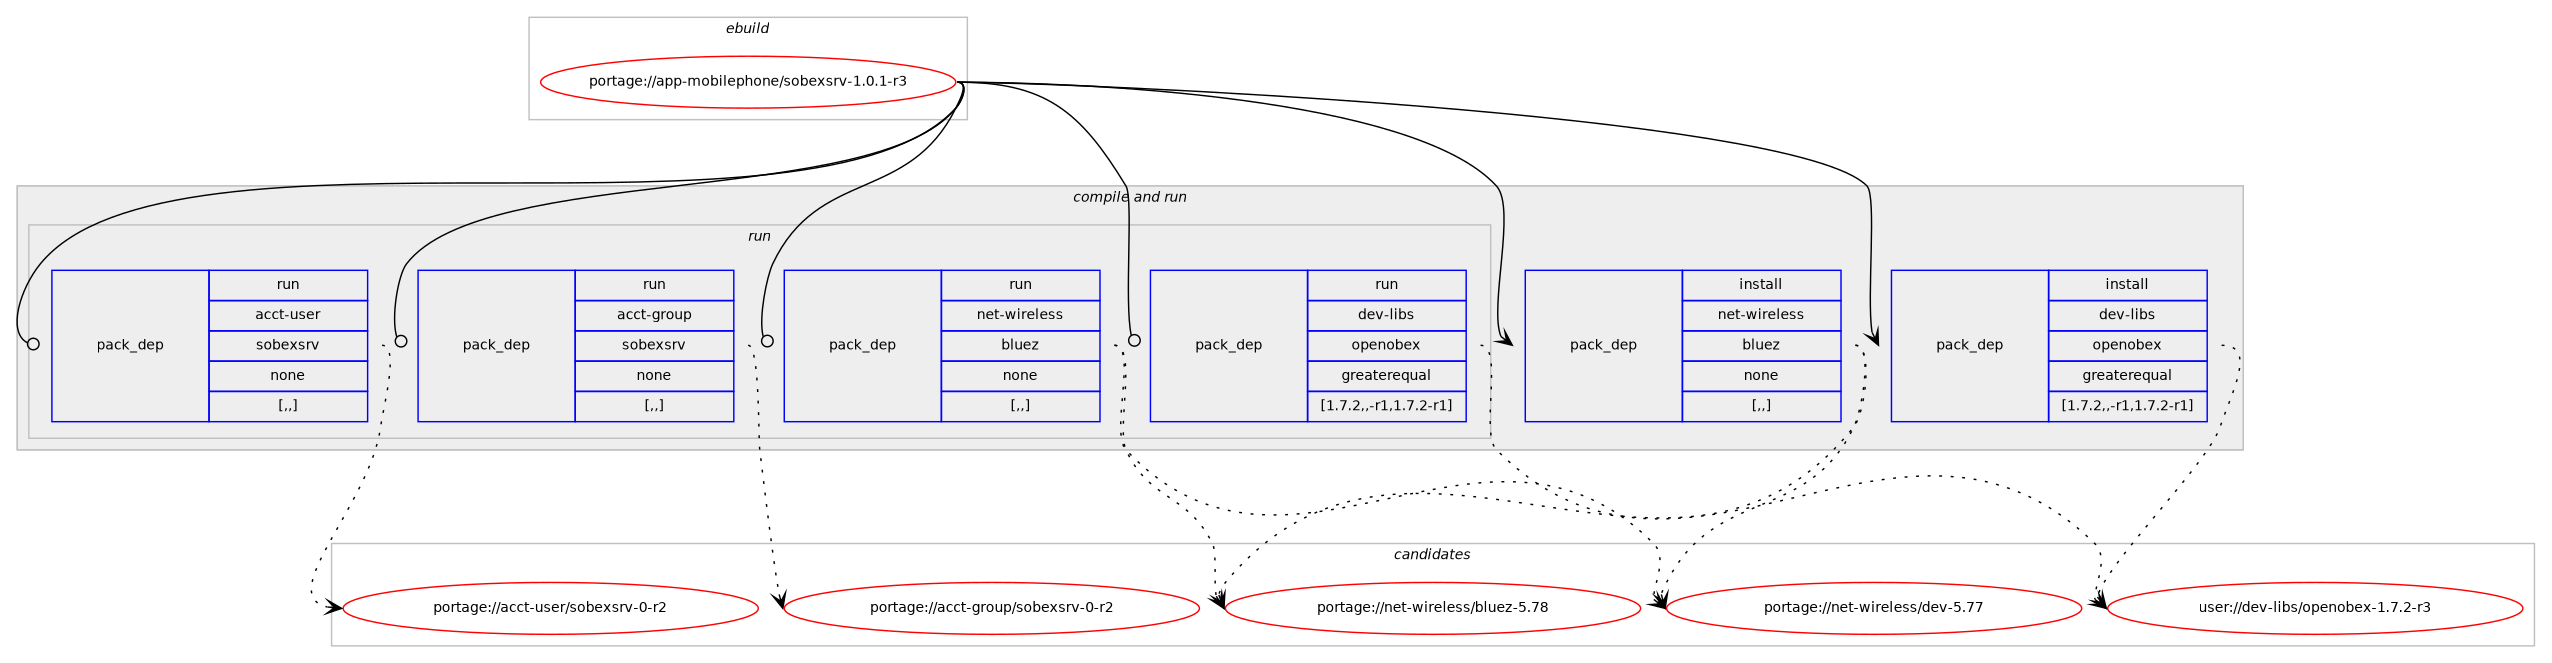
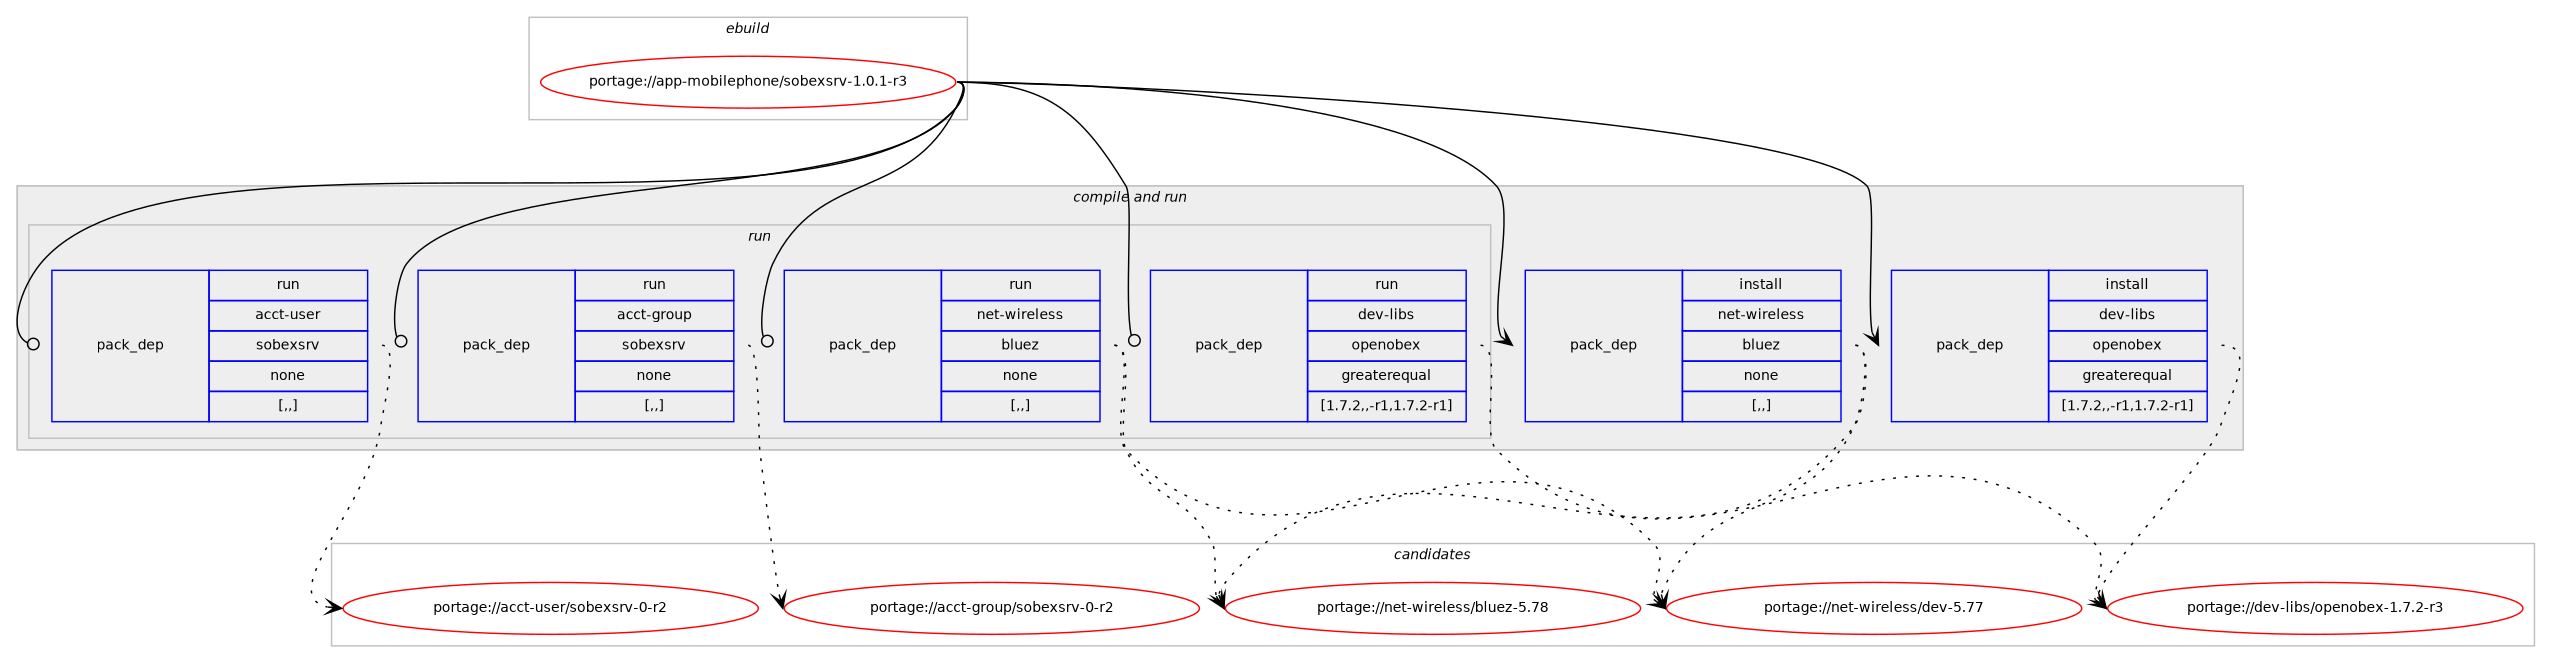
node "user://dev-libs/openobex-1.7.2-r3": label "user://dev-libs/openobex-1.7.2-r3" -> "portage://dev-libs/openobex-1.7.2-r3"
